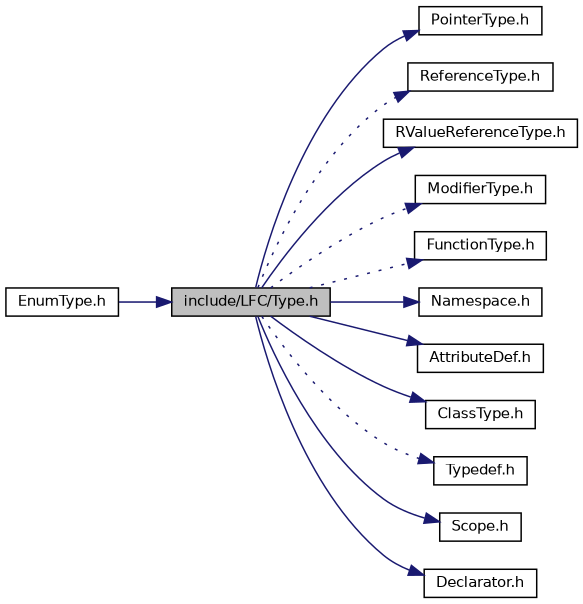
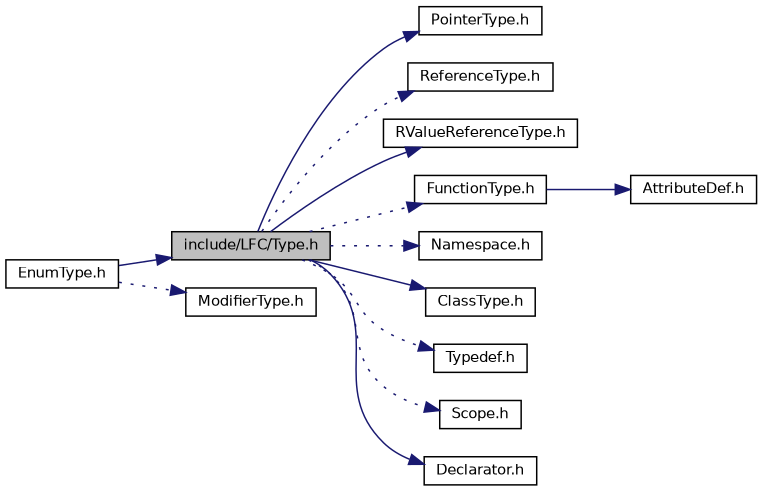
edge "include/LFC/Type.h" -> "ModifierType.h": now "EnumType.h" -> "ModifierType.h"
edge "include/LFC/Type.h" -> "Namespace.h": style solid -> dotted
edge "include/LFC/Type.h" -> "AttributeDef.h": now "FunctionType.h" -> "AttributeDef.h"
edge "include/LFC/Type.h" -> "Scope.h": style solid -> dotted
